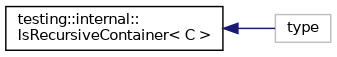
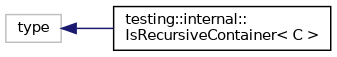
edge "type" -> "testing::internal:: IsRecursiveContainer< C >": reversed
